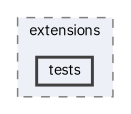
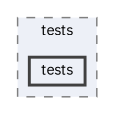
cluster "extensions": label "extensions" -> "tests"
